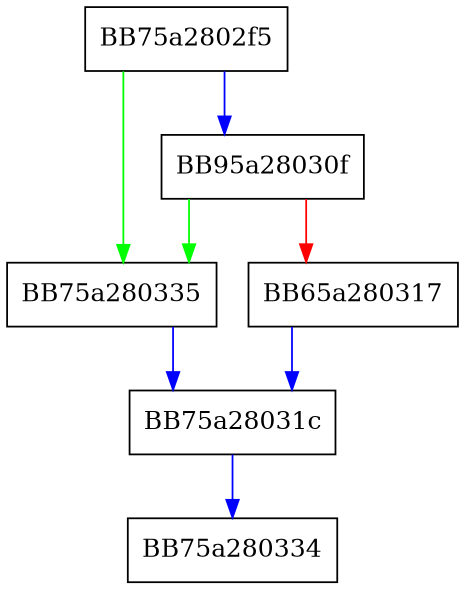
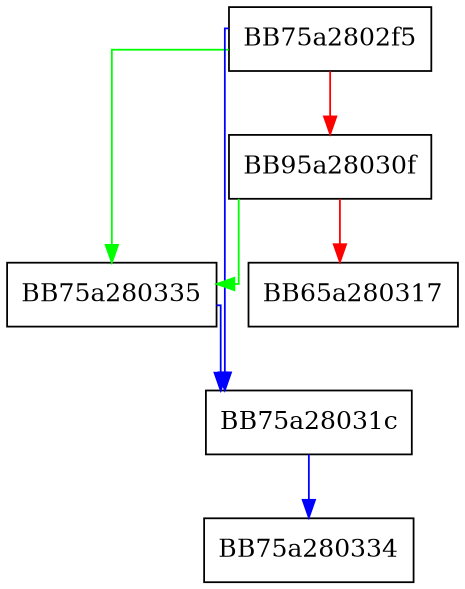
edge "BB75a2802f5" -> "BB95a28030f": color blue -> red
edge "BB65a280317" -> "BB75a28031c": now "BB75a2802f5" -> "BB75a28031c"
